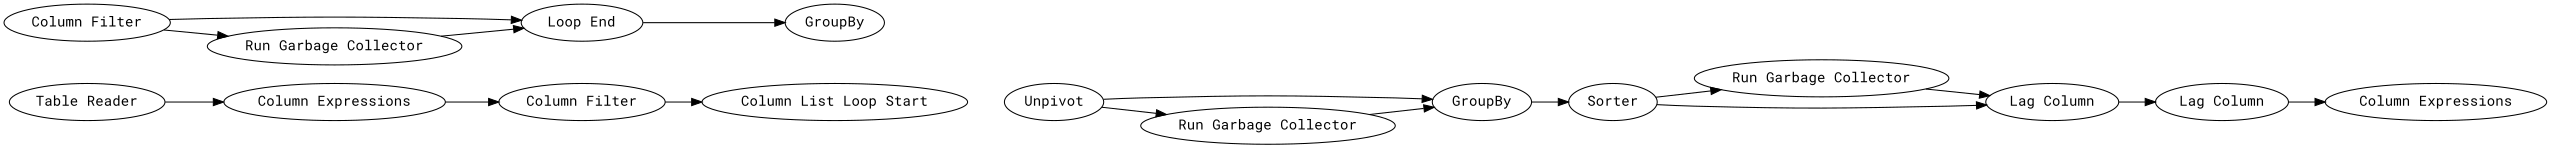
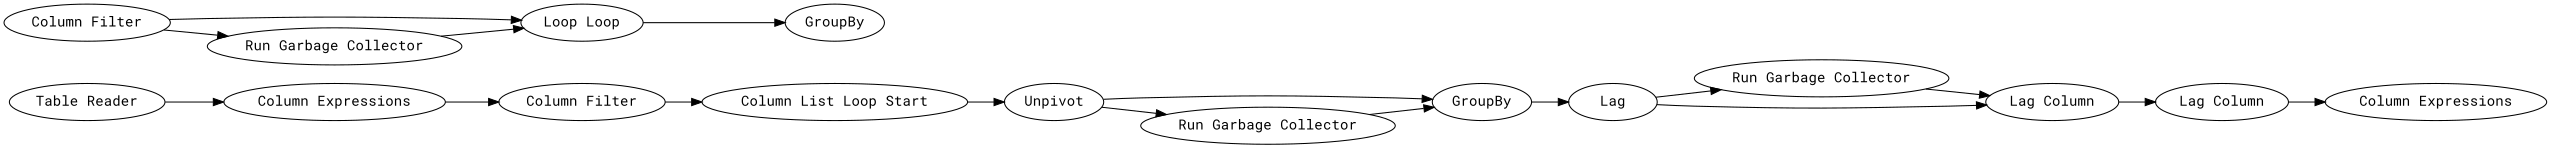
node "Loop End": label "Loop End" -> "Loop Loop"
edge "Column List Loop Start" -> "Unpivot": added
node "Sorter": label "Sorter" -> "Lag"
